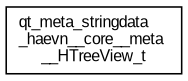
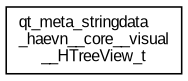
node "qt_meta_stringdata _haevn__core__meta __HTreeView_t": label "qt_meta_stringdata _haevn__core__meta __HTreeView_t" -> "qt_meta_stringdata _haevn__core__visual __HTreeView_t"
